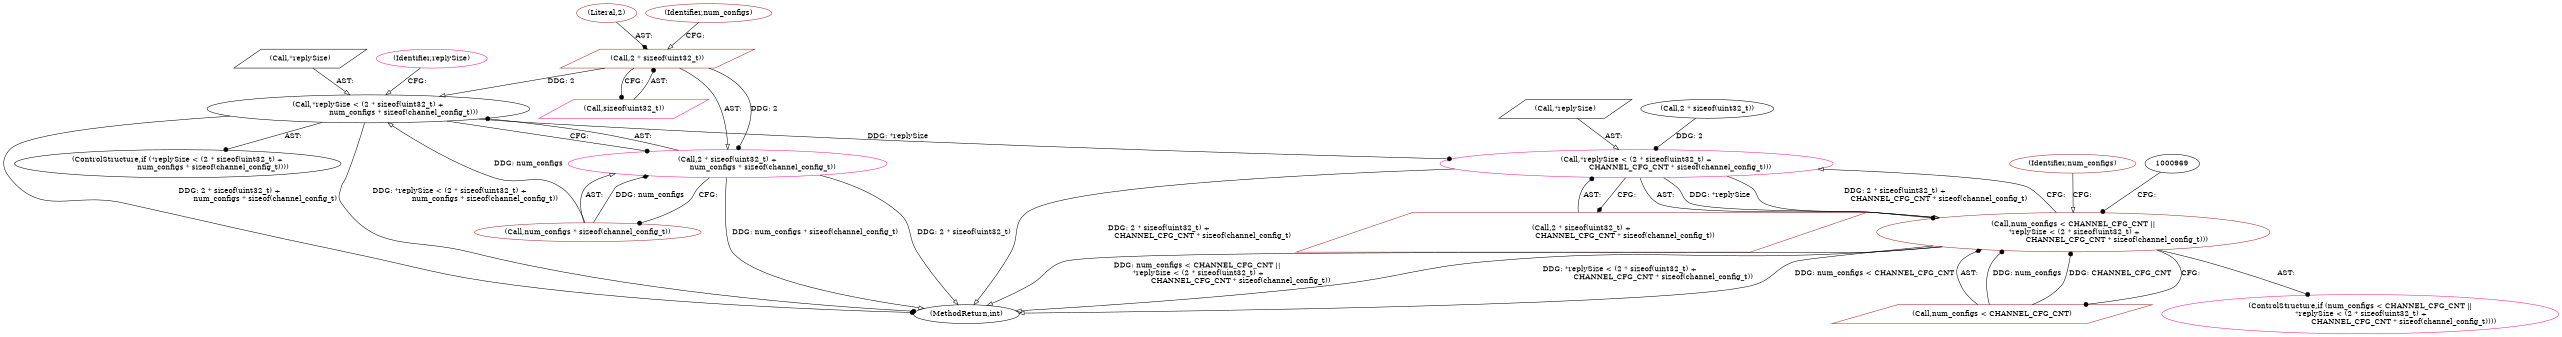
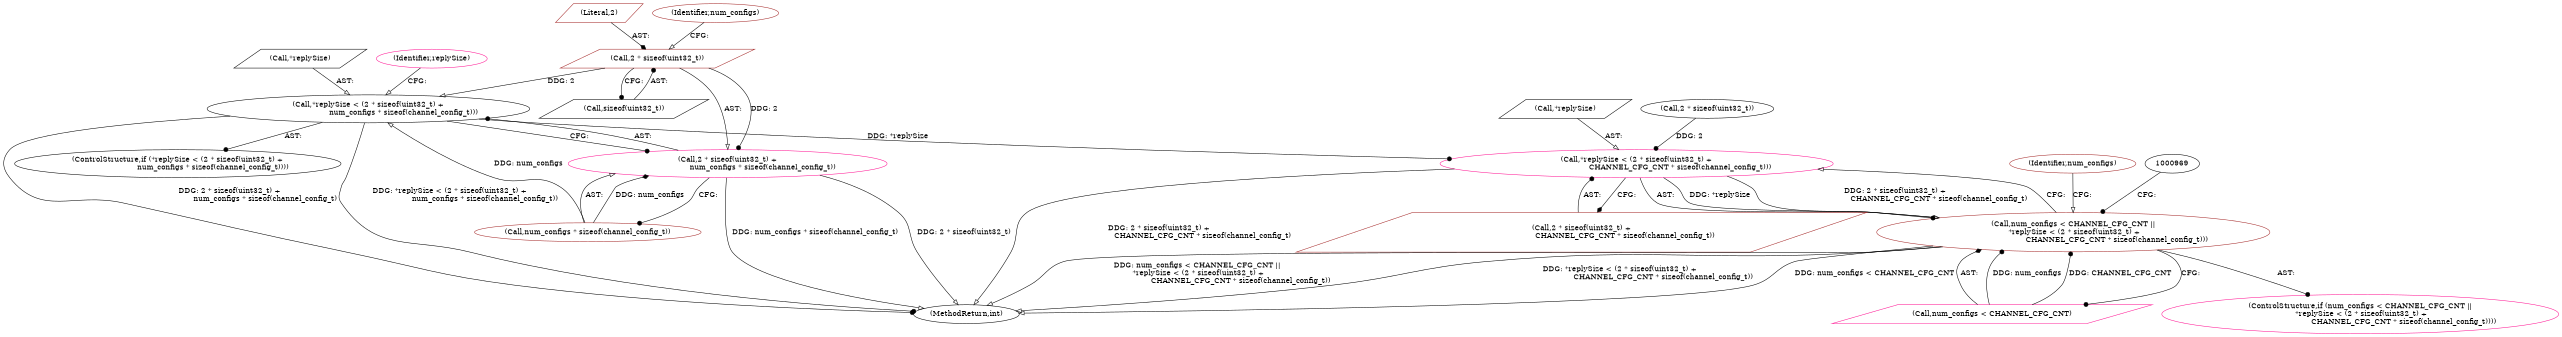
node "(Literal,2)": shape ellipse -> parallelogram
node "(Call,sizeof(uint32_t))": color deeppink -> black
node "(Call,num_configs < CHANNEL_CFG_CNT)": color brown -> deeppink
